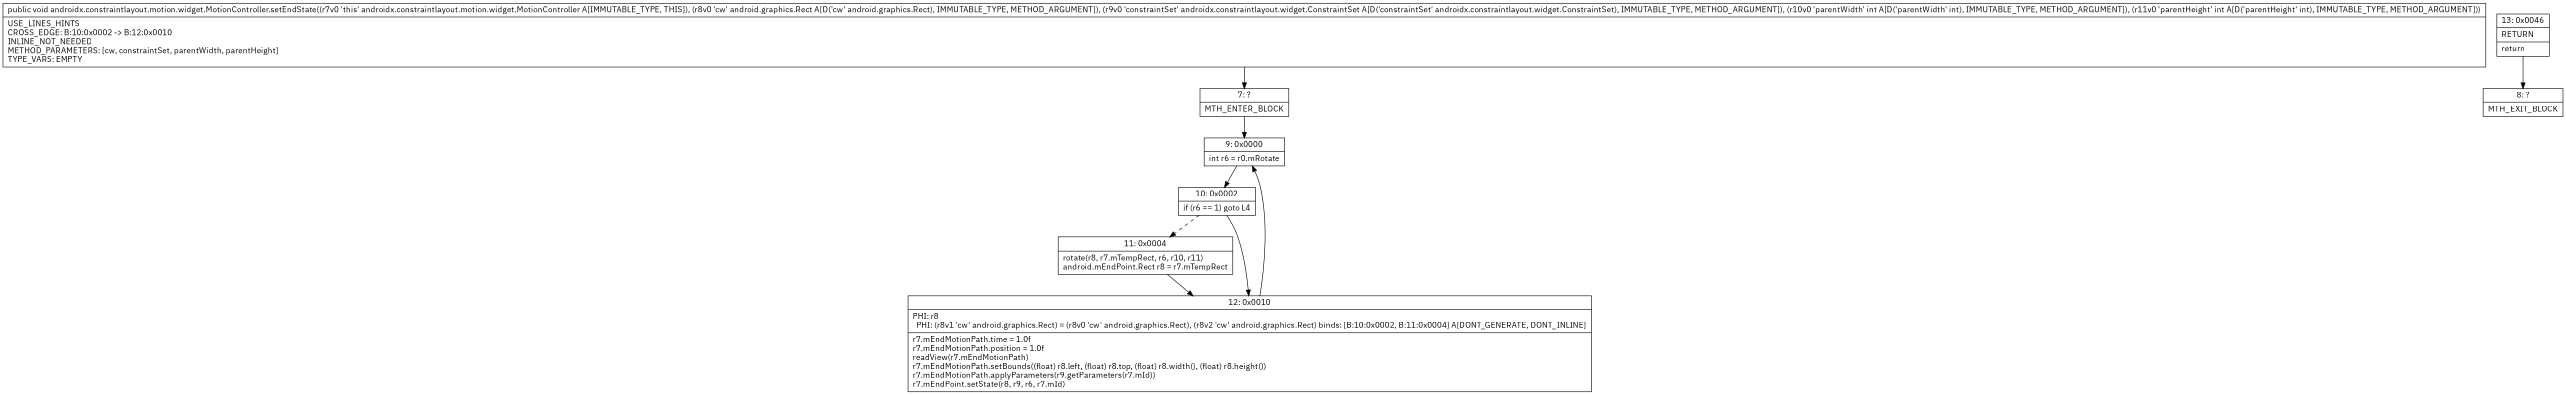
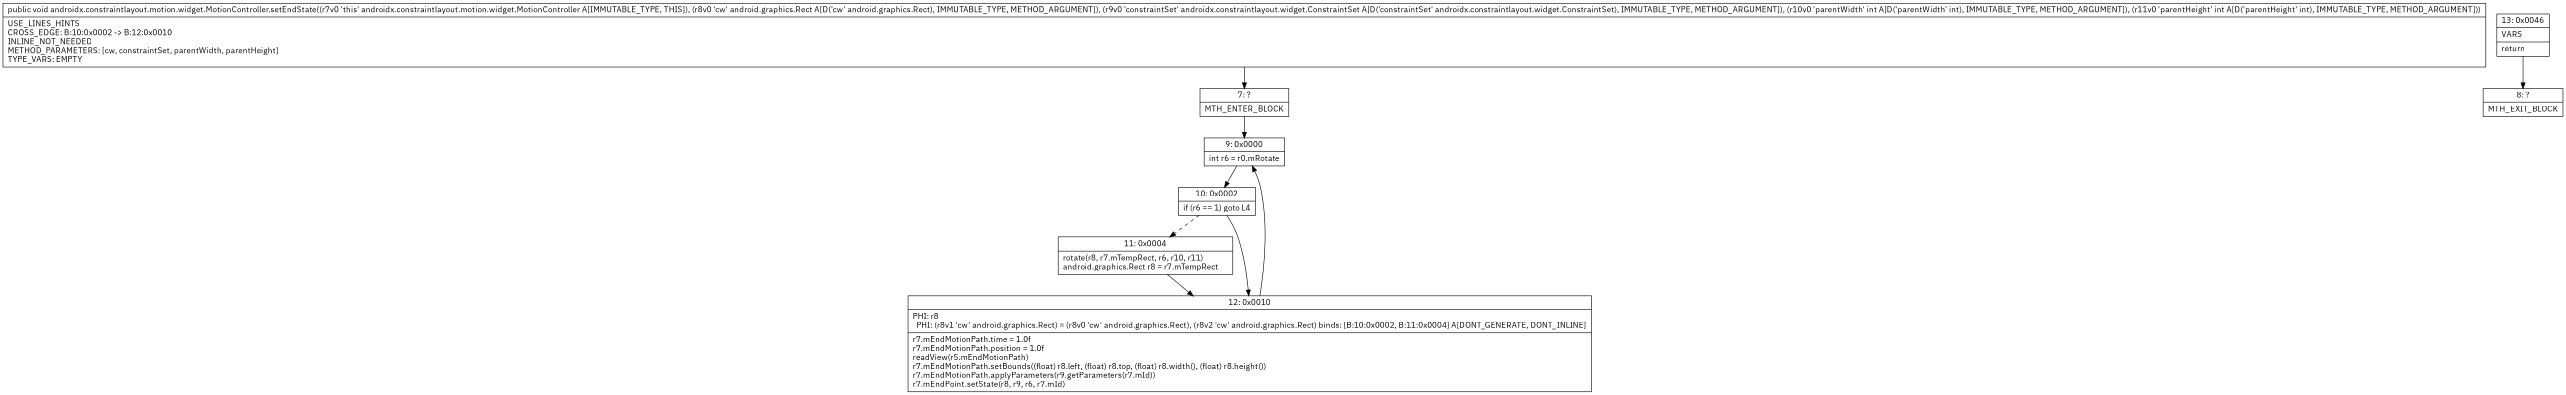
node "13: 0x0046": text "RETURN" -> "VARS"
node "11: 0x0004": text "android.mEndPoint.Rect r8 = r7.mTempRect" -> "android.graphics.Rect r8 = r7.mTempRect"
node "12: 0x0010": text "readView(r7.mEndMotionPath)" -> "readView(r5.mEndMotionPath)"
